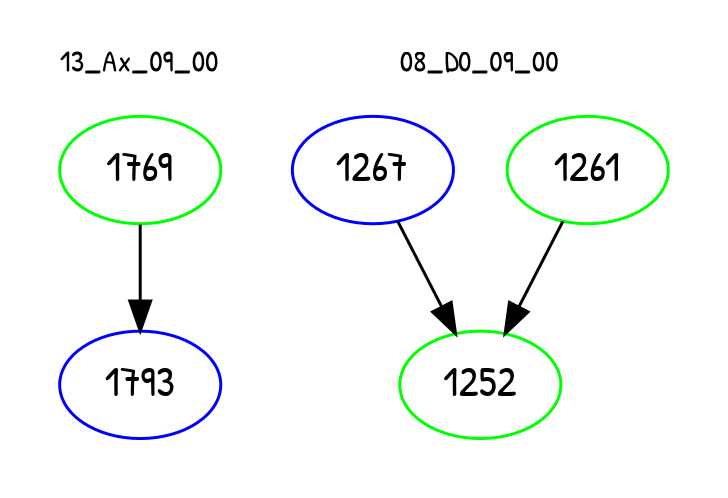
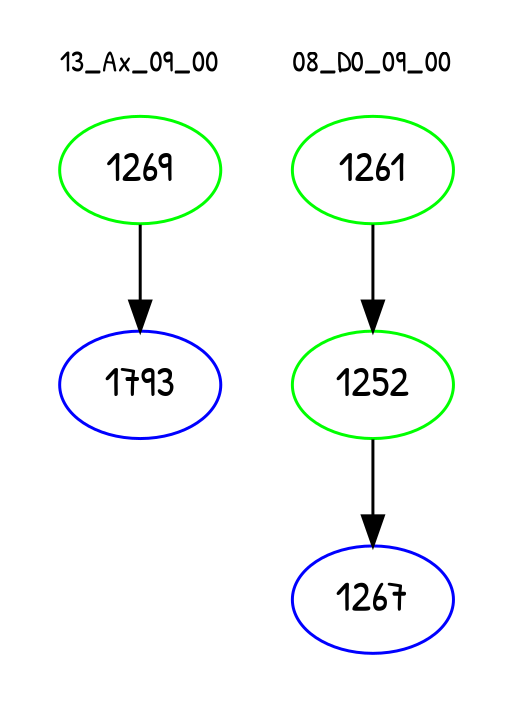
node "1769": label "1769" -> "1269"
edge "1267" -> "1252": reversed
